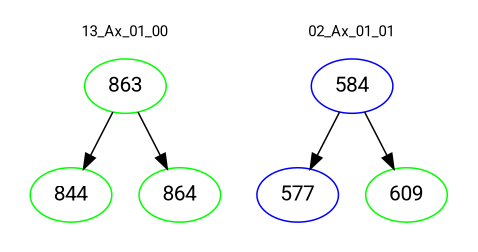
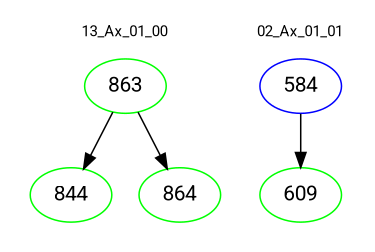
node "577": removed
